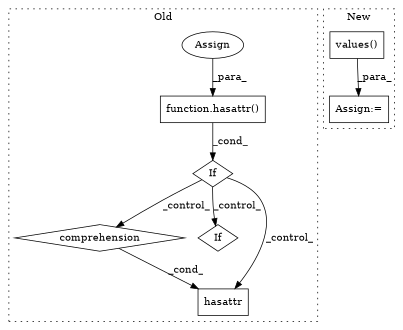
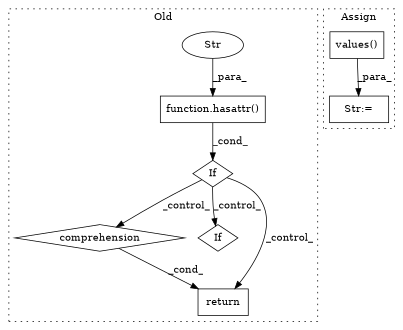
cluster "New": label "New" -> "Assign"
node "Assign": label "Assign" -> "Str"
node "Assign:=": label "Assign:=" -> "Str:="
node "hasattr": label "hasattr" -> "return"
